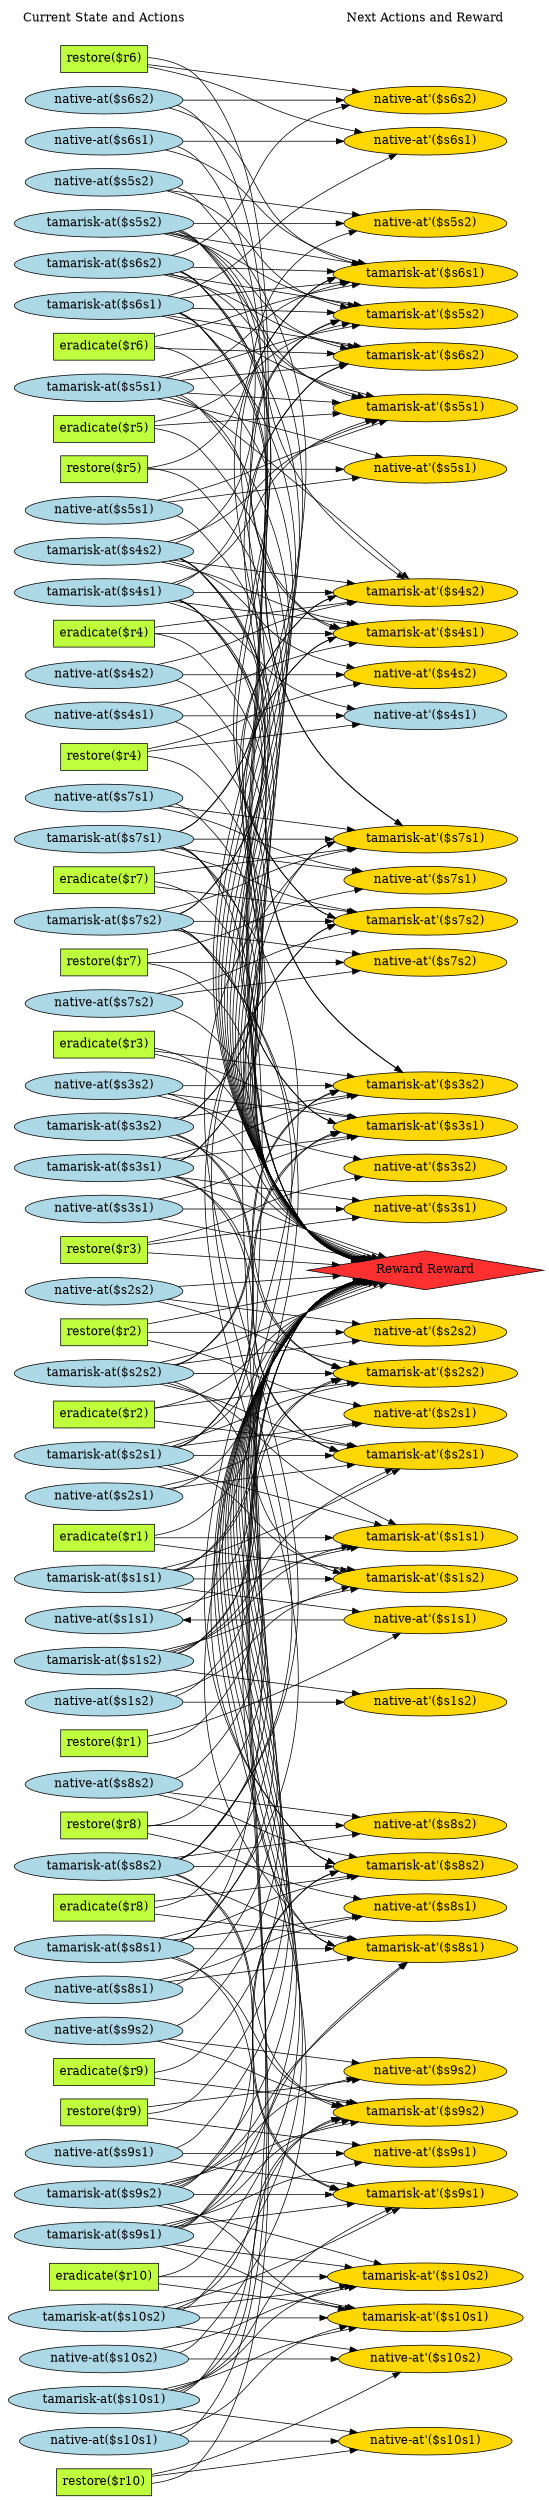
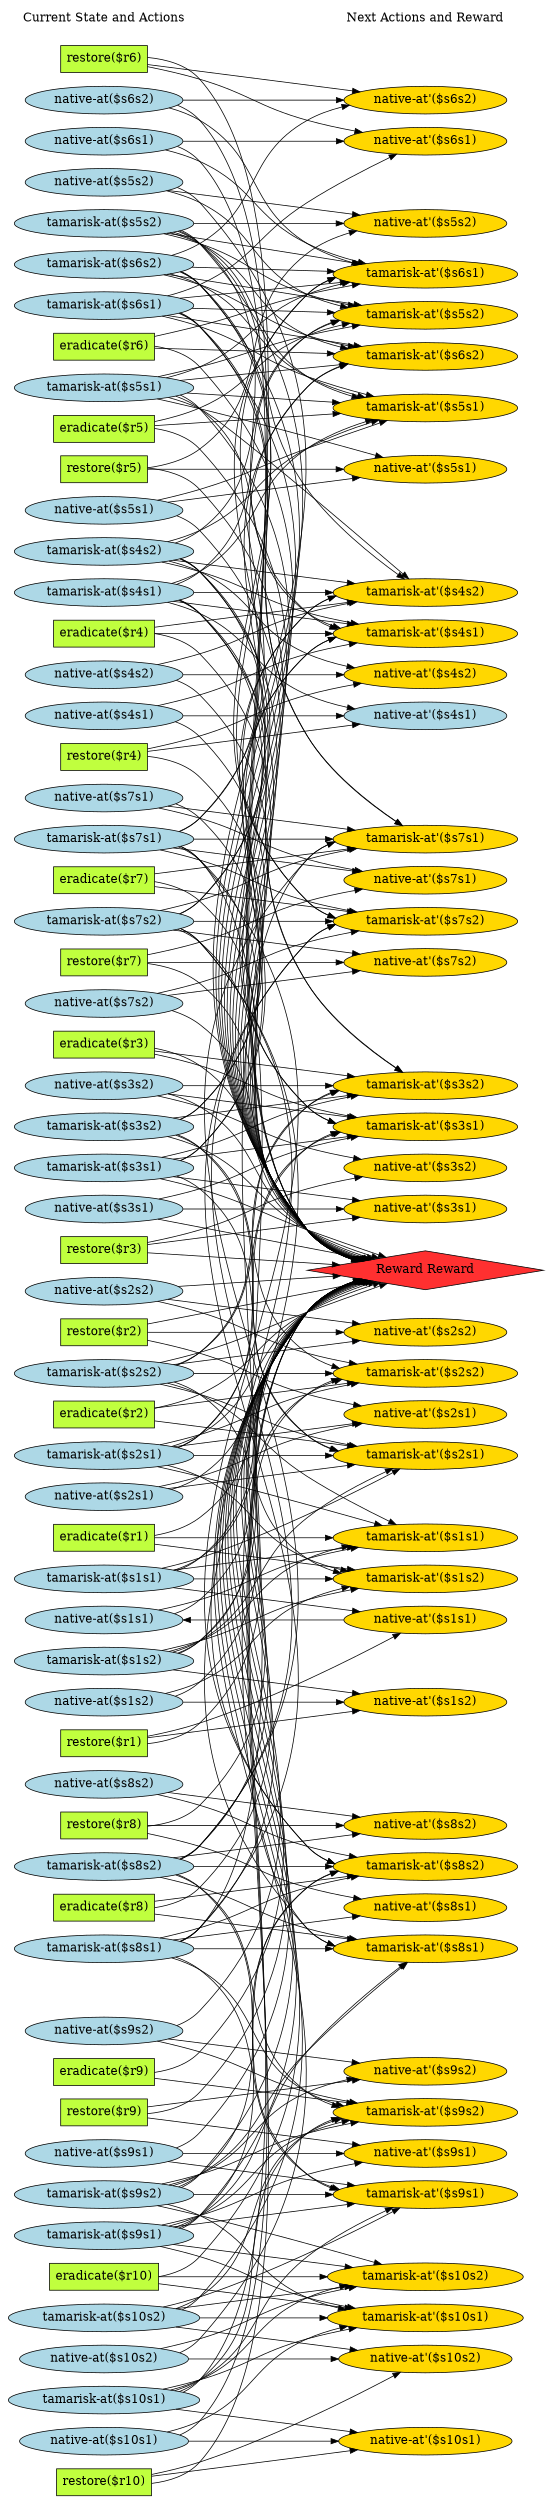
edge "tamarisk-at($s3s1)" -> "tamarisk-at'($s2s2)": removed
edge "native-at($s8s2)" -> "Reward Reward": removed
edge "restore($r1)" -> "native-at'($s1s2)": added
node "native-at($s8s1)": removed
